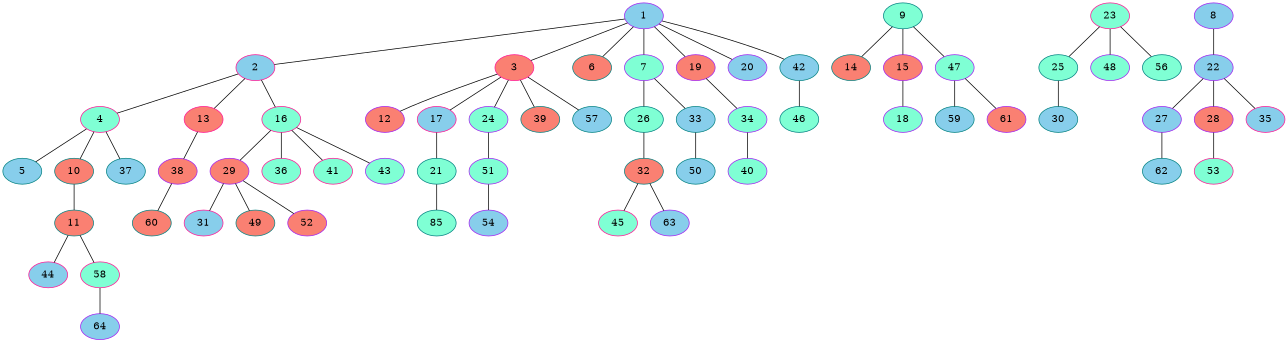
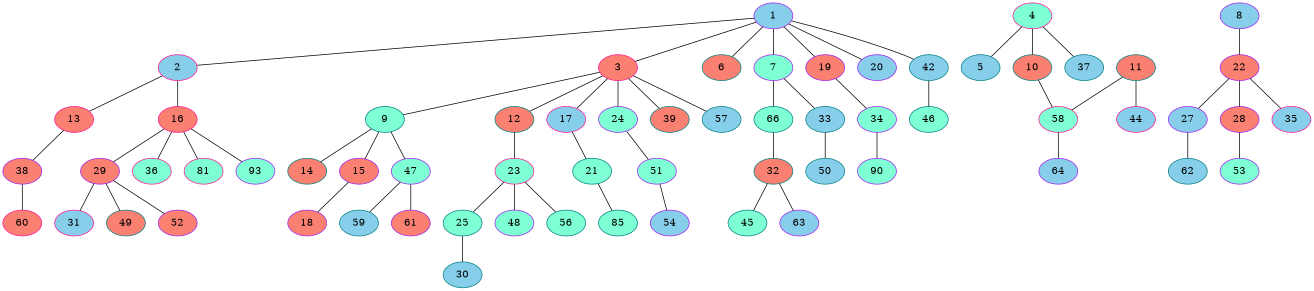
node "22": fillcolor skyblue -> salmon
edge "2" -- "4": removed
edge "3" -- "9": added
node "16": fillcolor aquamarine -> salmon
node "12": color purple -> teal
node "26": label "26" -> "66"
node "18": fillcolor aquamarine -> salmon
edge "12" -- "23": added
node "41": label "41" -> "81"
node "43": label "43" -> "93"
node "40": label "40" -> "90"
node "53": color deeppink -> purple
edge "10" -- "11": now "10" -- "58"
node "60": color teal -> deeppink
node "45": color deeppink -> teal
